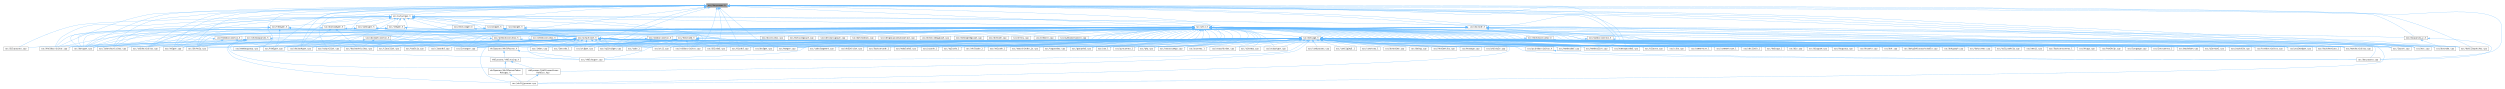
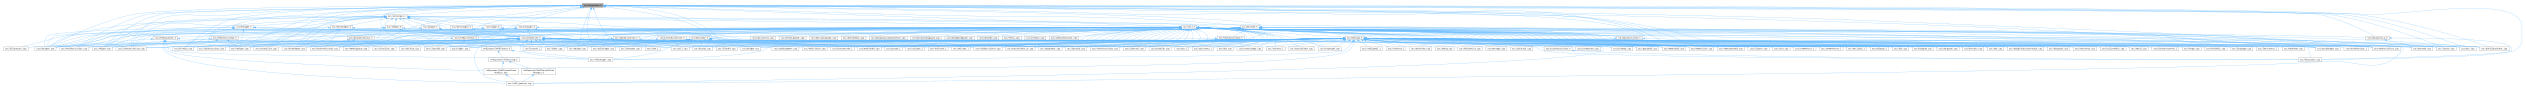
edge "src/xmldocvisitor.cpp" -> "src/outputgen.h": removed
node "src/formula.cpp": added
